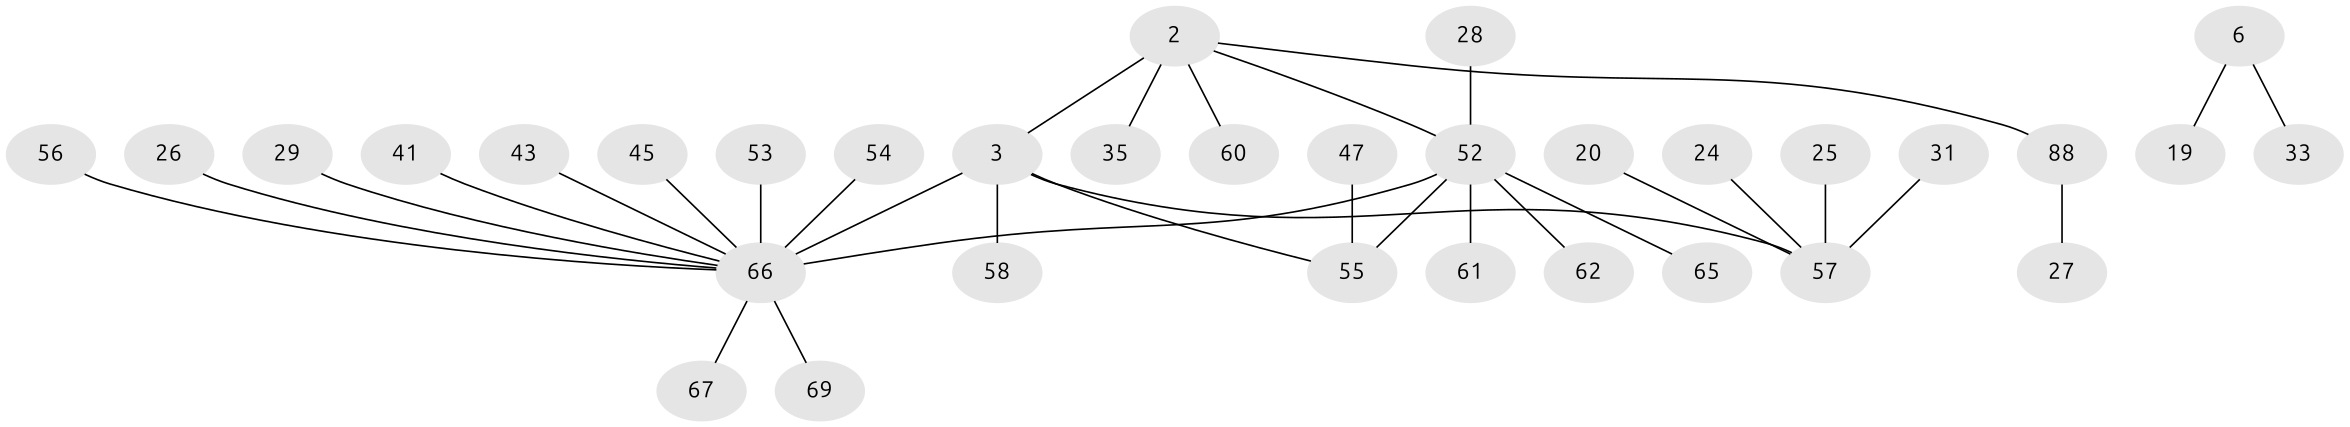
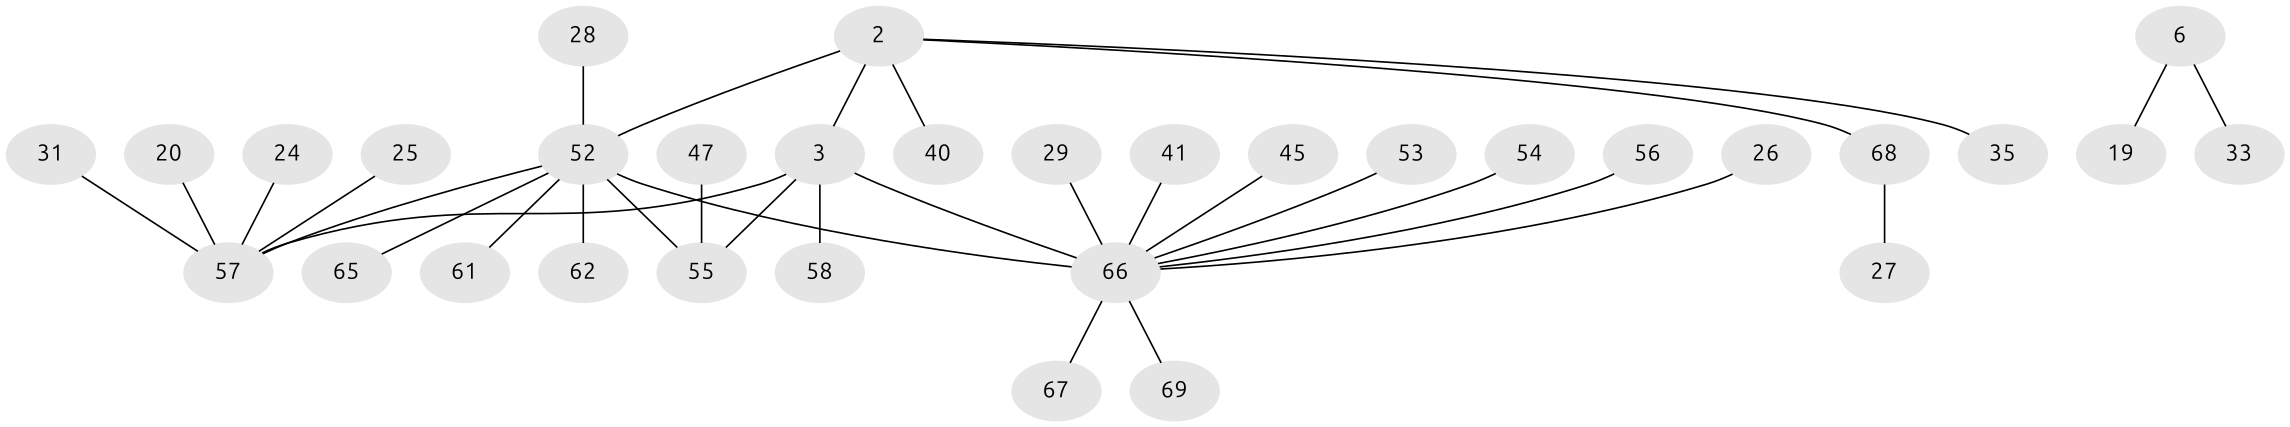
node "43": removed
node "60": label "60" -> "40"
node "88": label "88" -> "68"
edge "52" -- "57": added
